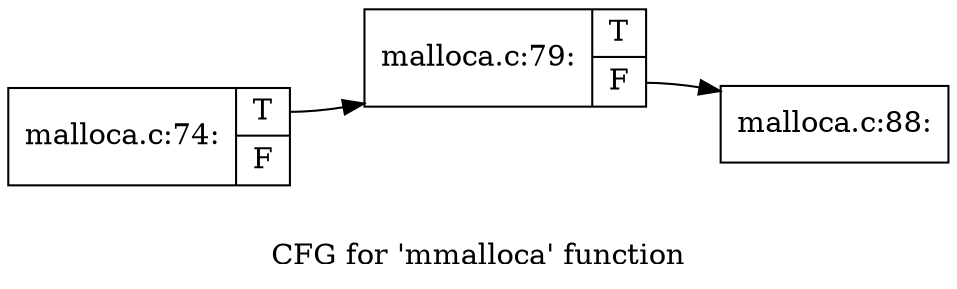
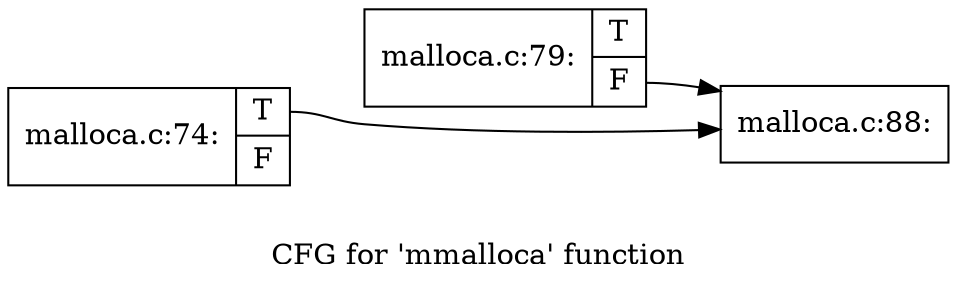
edge "malloca.c:74:" -> "malloca.c:79:": now "malloca.c:74:" -> "malloca.c:88:"
